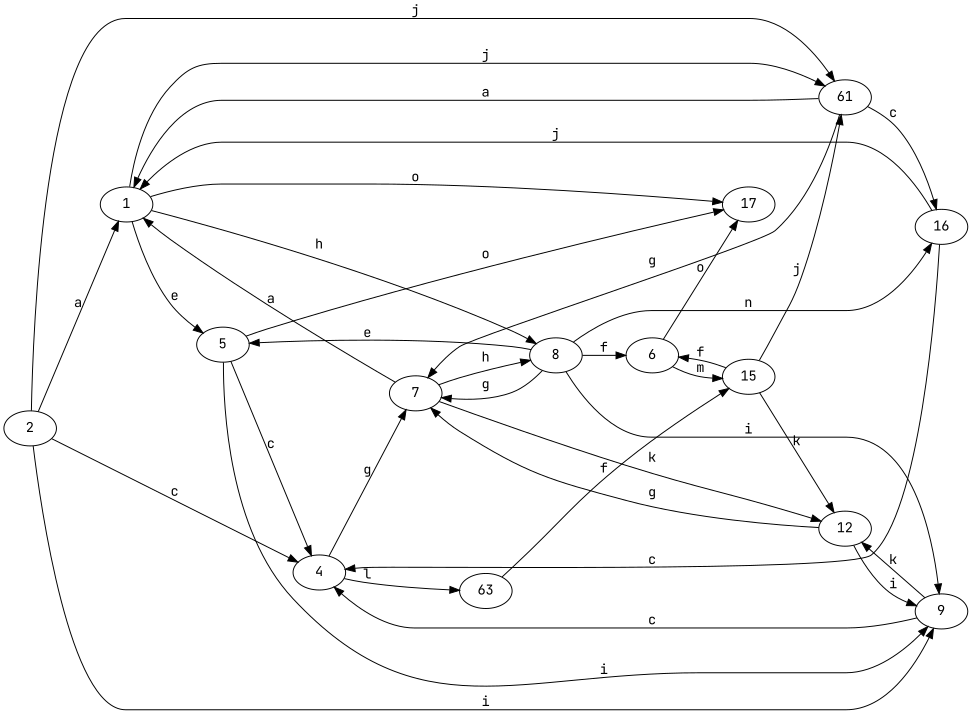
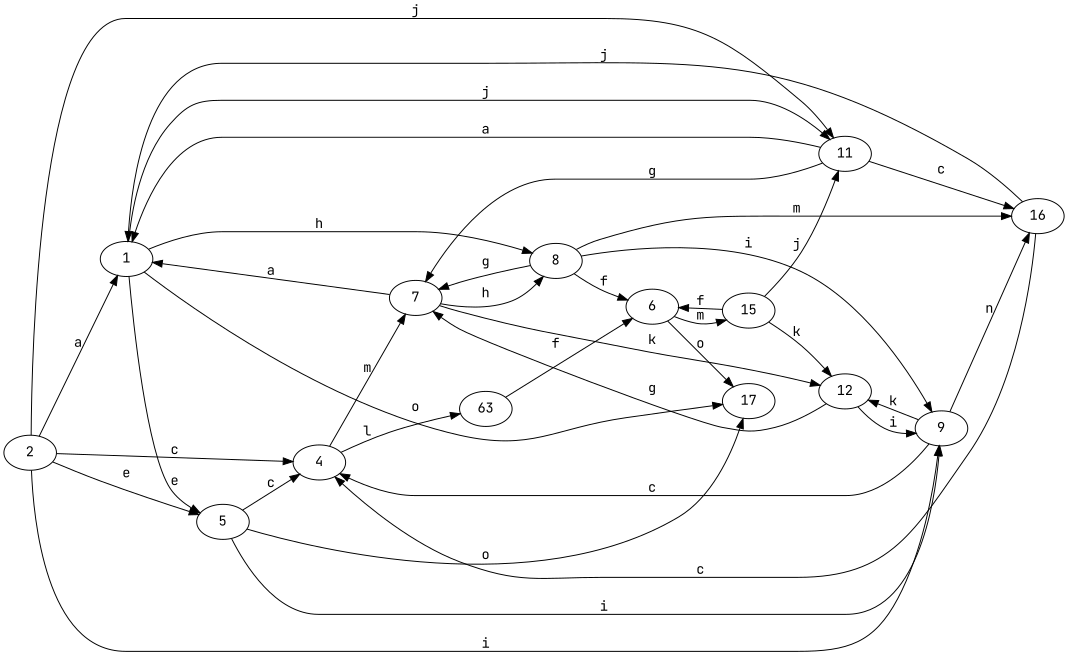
node "61": label "61" -> "11"
edge "8" -> "16": label "n" -> "m"
edge "9" -> "16": added, label "n"
edge "8" -> "5": now "2" -> "5"
edge "4" -> "7": label "g" -> "m"
edge "63" -> "15": now "63" -> "6"
